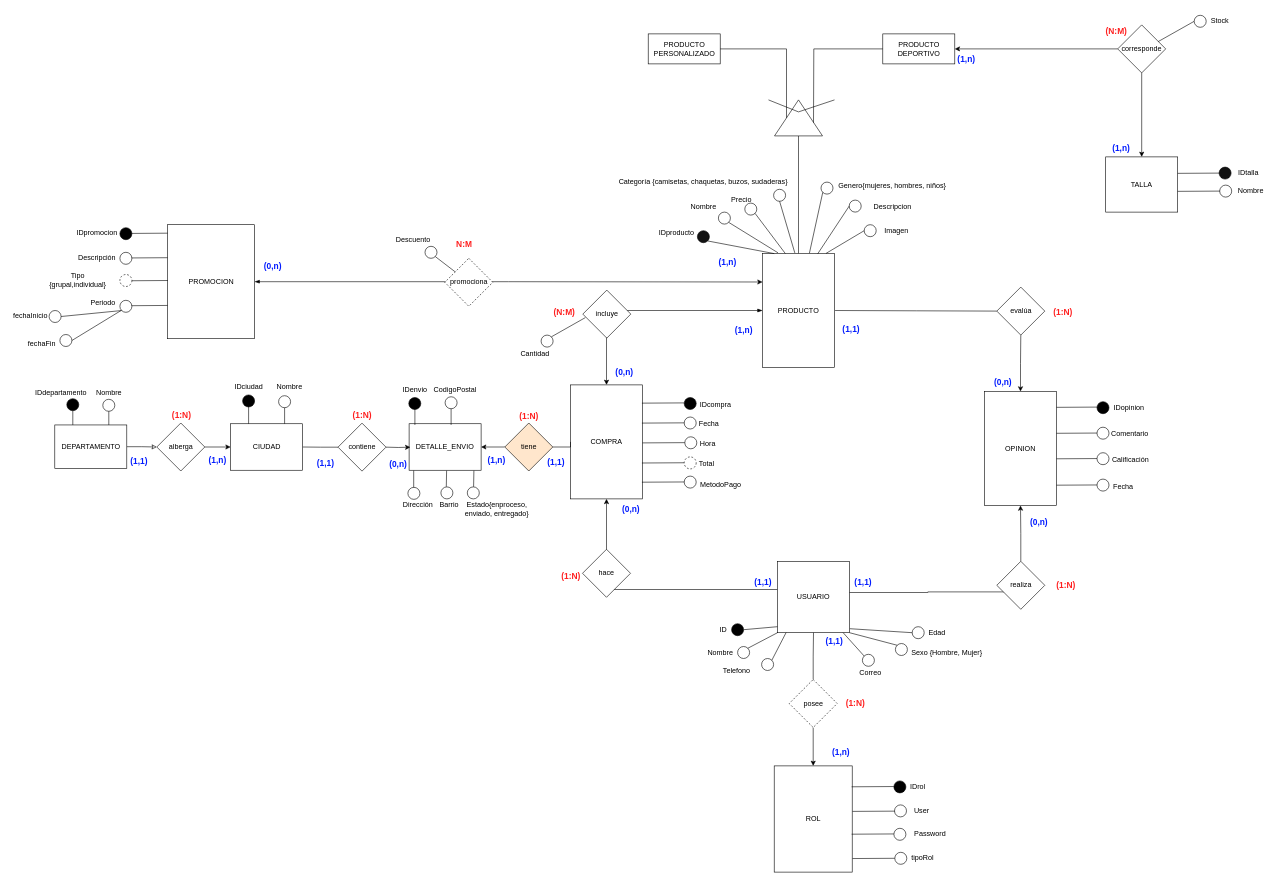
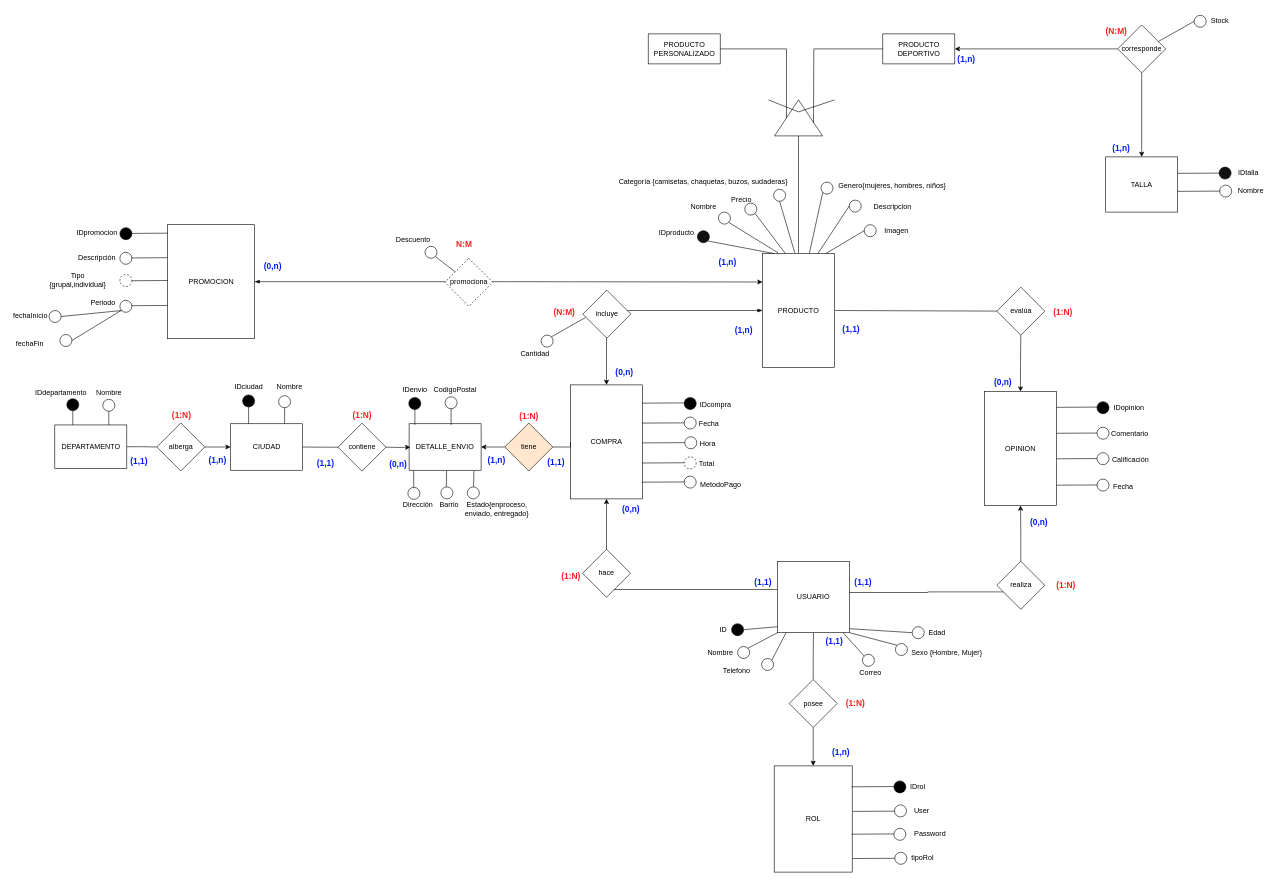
node "fechaFin": moved (42, 344) -> (30, 344)
edge "DEPARTAMENTO" -> "alberga": arrowhead classic -> none
node "posee": style dashed -> solid
